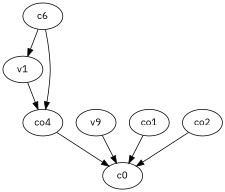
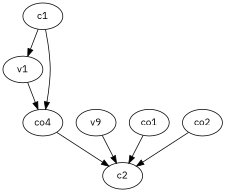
node "c6": label "c6" -> "c1"
node "c0": label "c0" -> "c2"
